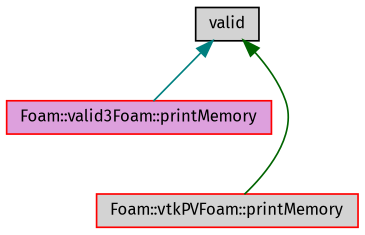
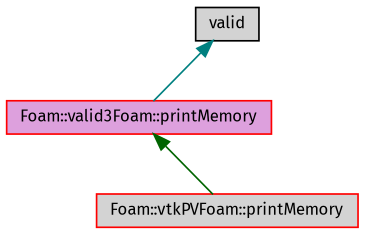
edge "Foam::vtkPVFoam::printMemory" -> "valid": now "Foam::vtkPVFoam::printMemory" -> "Foam::valid3Foam::printMemory"
